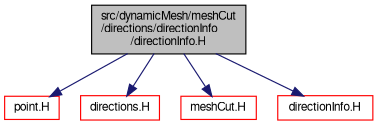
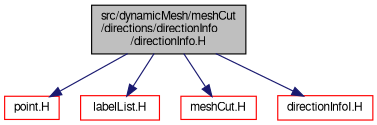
node "directions.H": label "directions.H" -> "labelList.H"
node "directionInfo.H": label "directionInfo.H" -> "directionInfoI.H"
